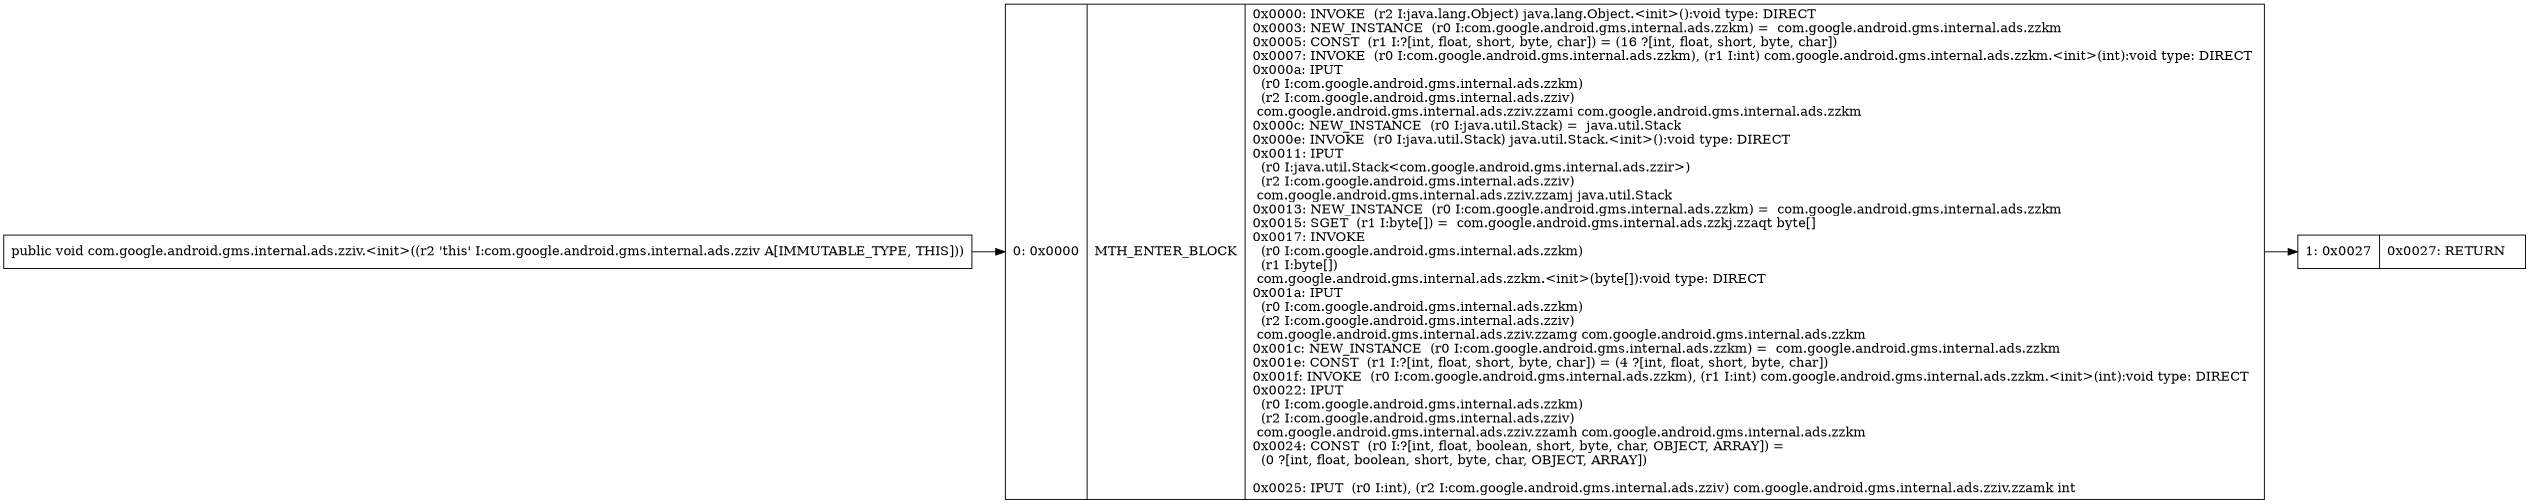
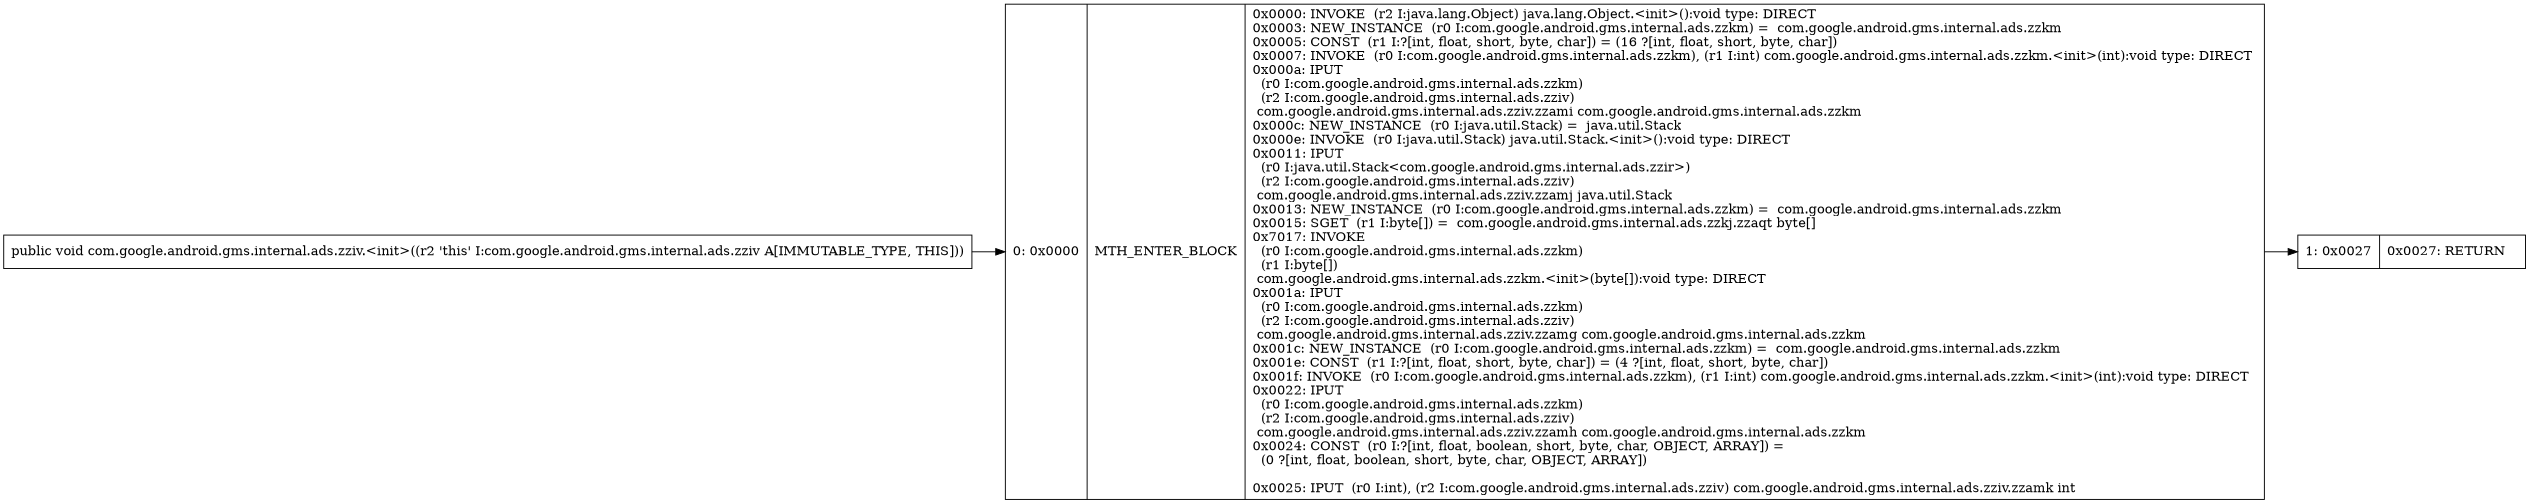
node "0: 0x0000": text "0x0017: INVOKE" -> "0x7017: INVOKE"
